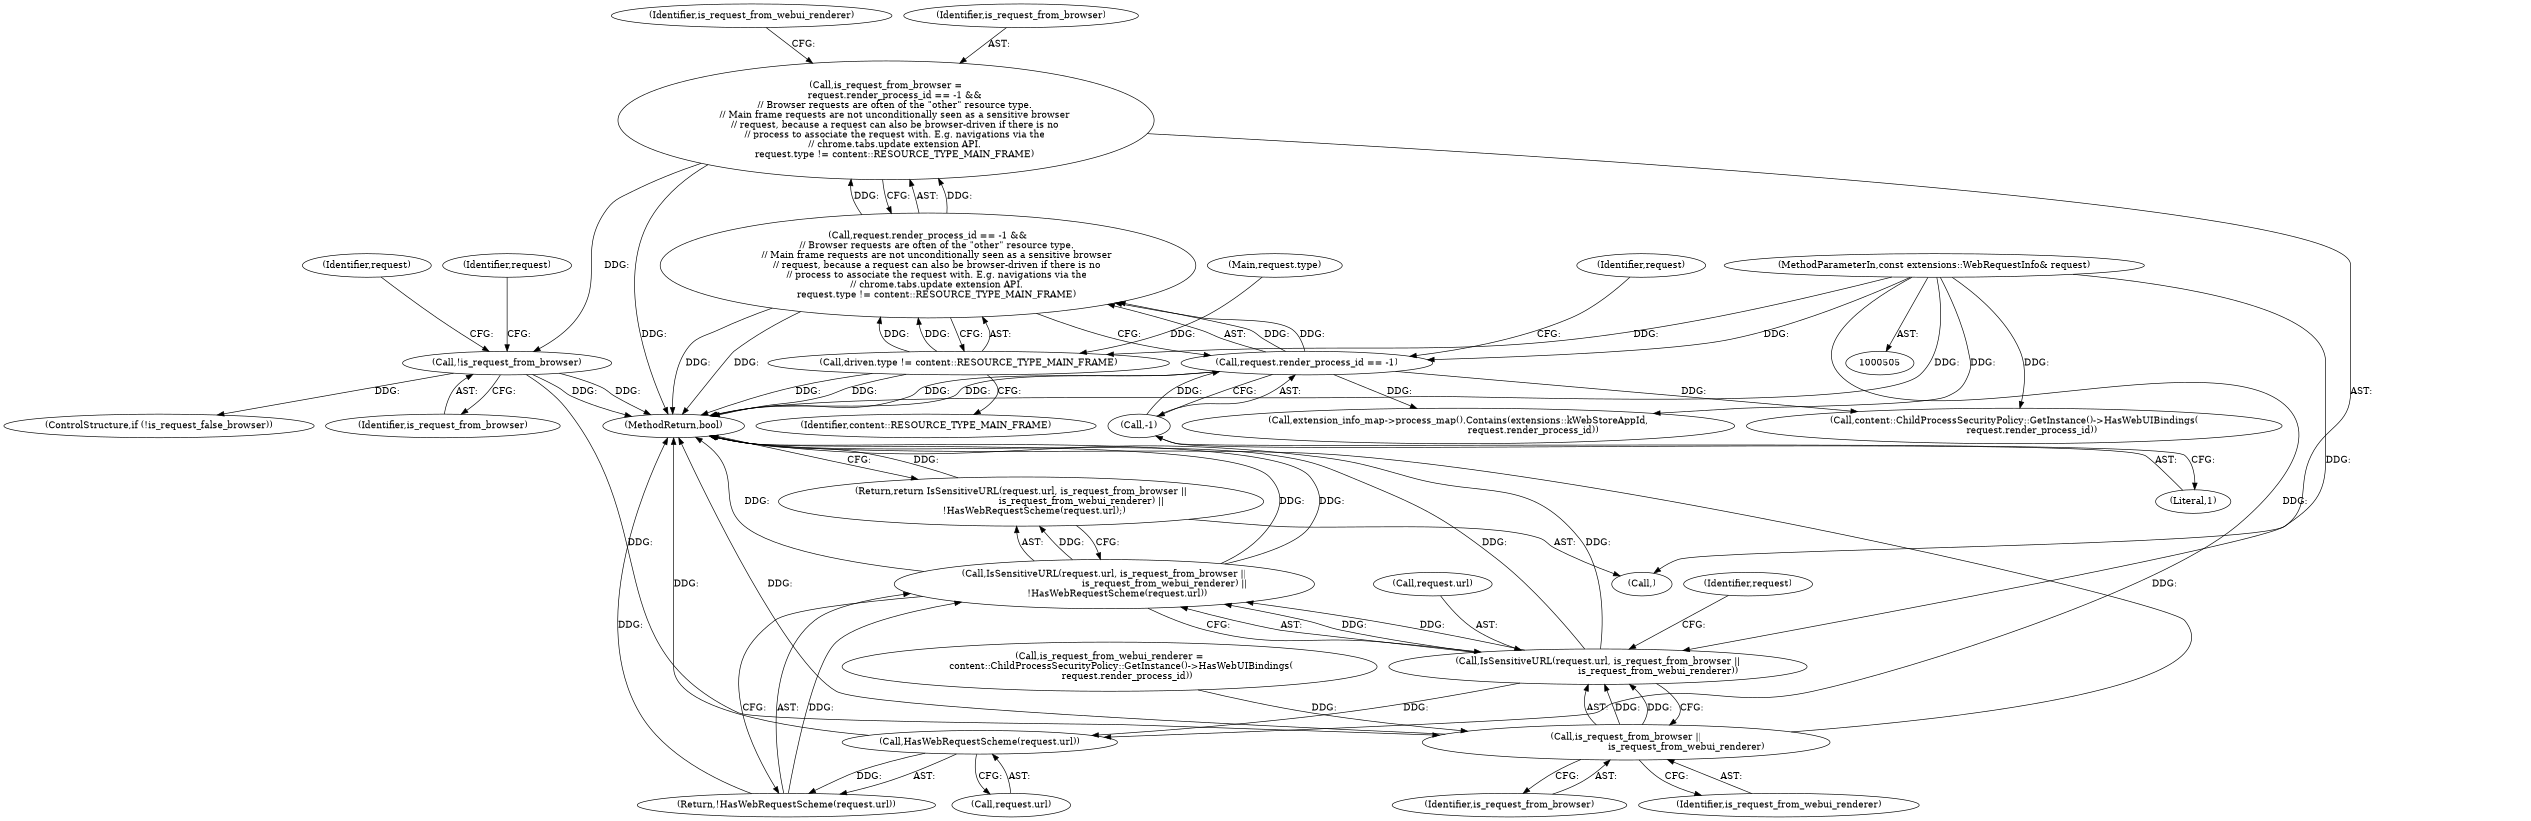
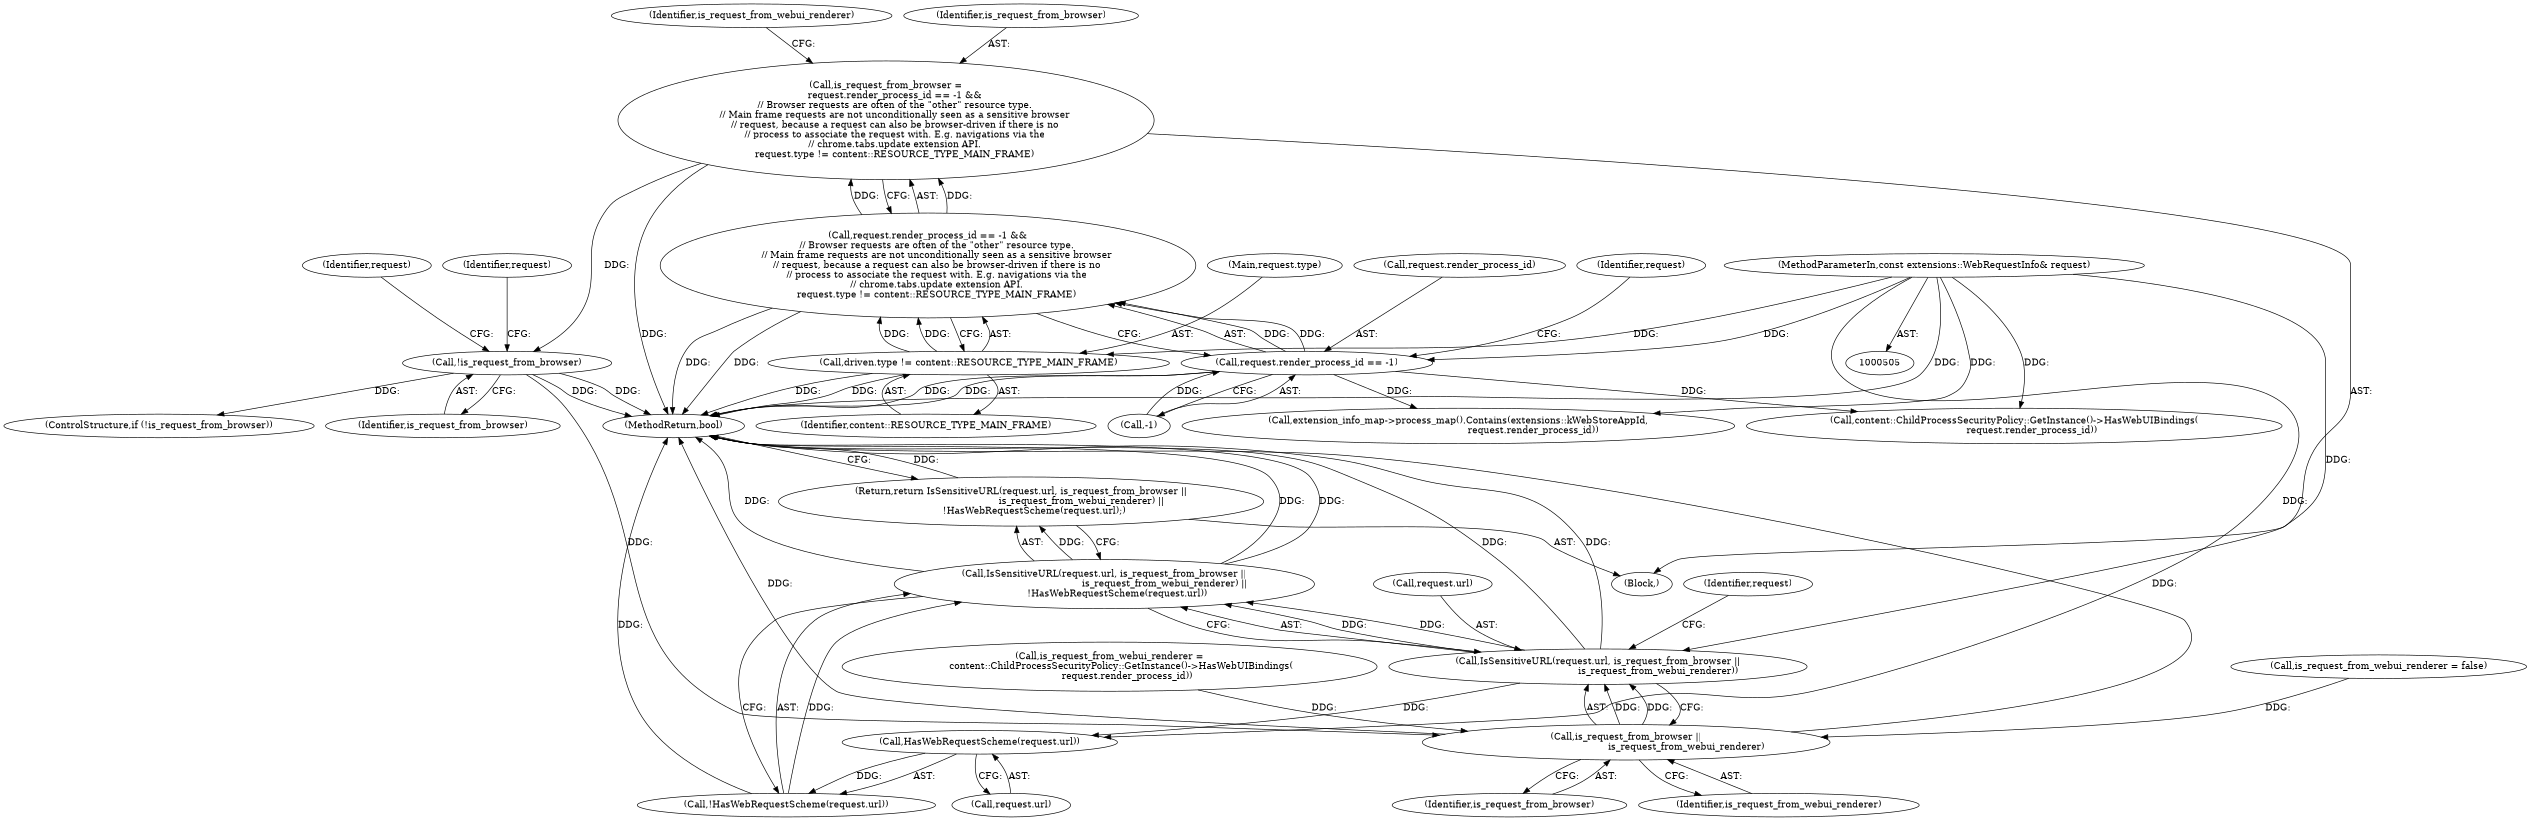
node "(Call,request.render_process_id)": added
edge "(Main,request.type)" -> "(Call,driven.type != content::RESOURCE_TYPE_MAIN_FRAME)": label "DDG: " -> "AST: "
edge "(Call,driven.type != content::RESOURCE_TYPE_MAIN_FRAME)" -> "(Identifier,content::RESOURCE_TYPE_MAIN_FRAME)": label "CFG: " -> "AST: "
edge "(Identifier,content::RESOURCE_TYPE_MAIN_FRAME)" -> "(Call,driven.type != content::RESOURCE_TYPE_MAIN_FRAME)": added, label "AST:"
node "(ControlStructure,if (!is_request_false_browser))": label "(ControlStructure,if (!is_request_false_browser))" -> "(ControlStructure,if (!is_request_from_browser))"
node "(Literal,1)": removed
node "(Call,)": label "(Call,)" -> "(Block,)"
node "(Call,is_request_from_webui_renderer = false)": added
edge "(Call,HasWebRequestScheme(request.url))" -> "(MethodReturn,bool)": removed, label "DDG:"
node "(Return,!HasWebRequestScheme(request.url))": label "(Return,!HasWebRequestScheme(request.url))" -> "(Call,!HasWebRequestScheme(request.url))"
